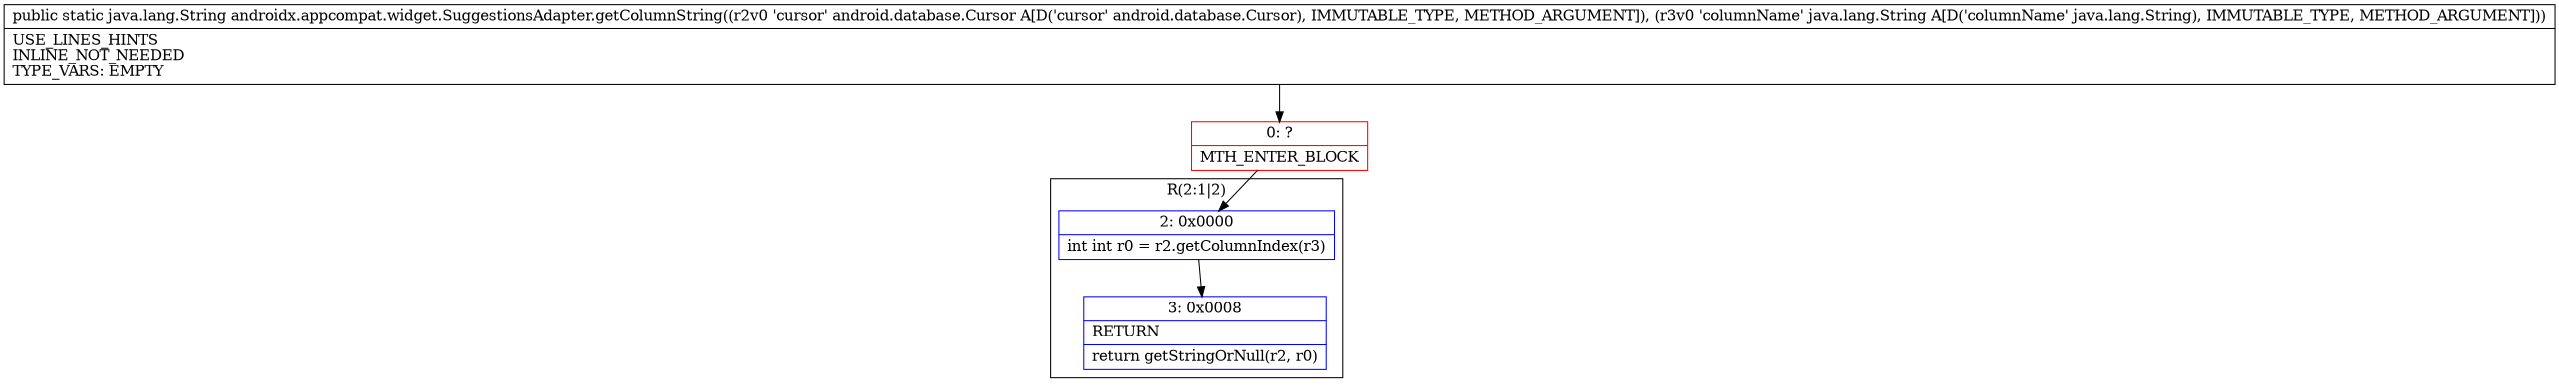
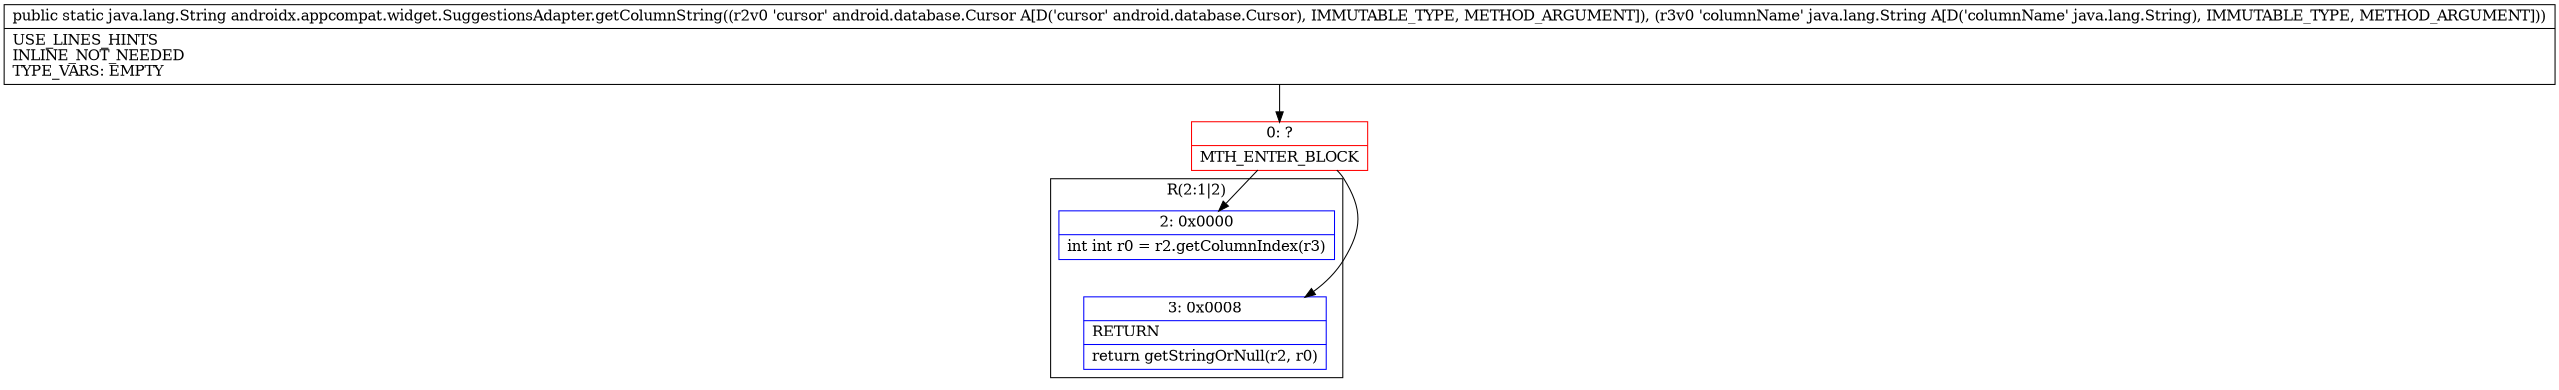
edge "2: 0x0000" -> "3: 0x0008": now "0: ?" -> "3: 0x0008"
